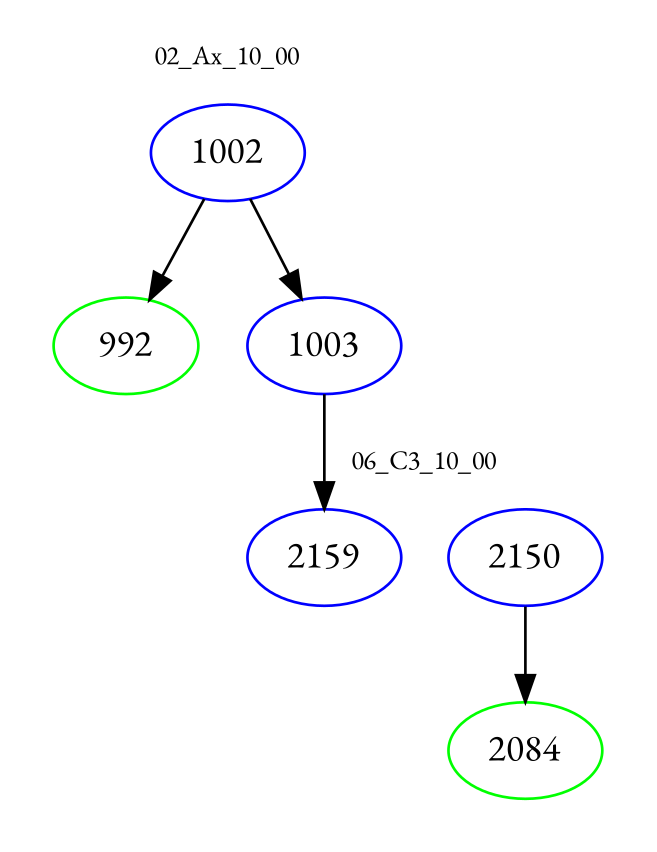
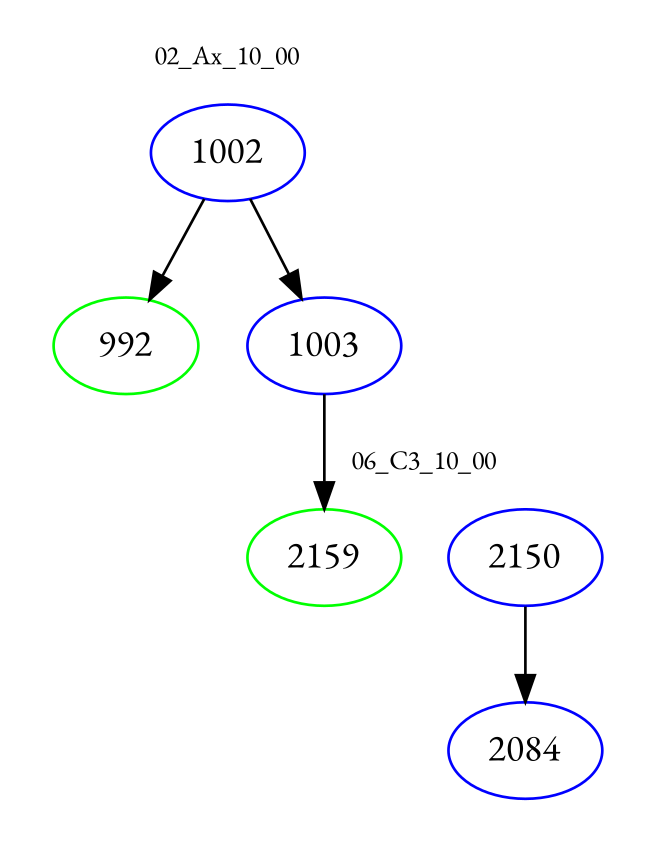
node "2159": color blue -> green
node "2084": color green -> blue
